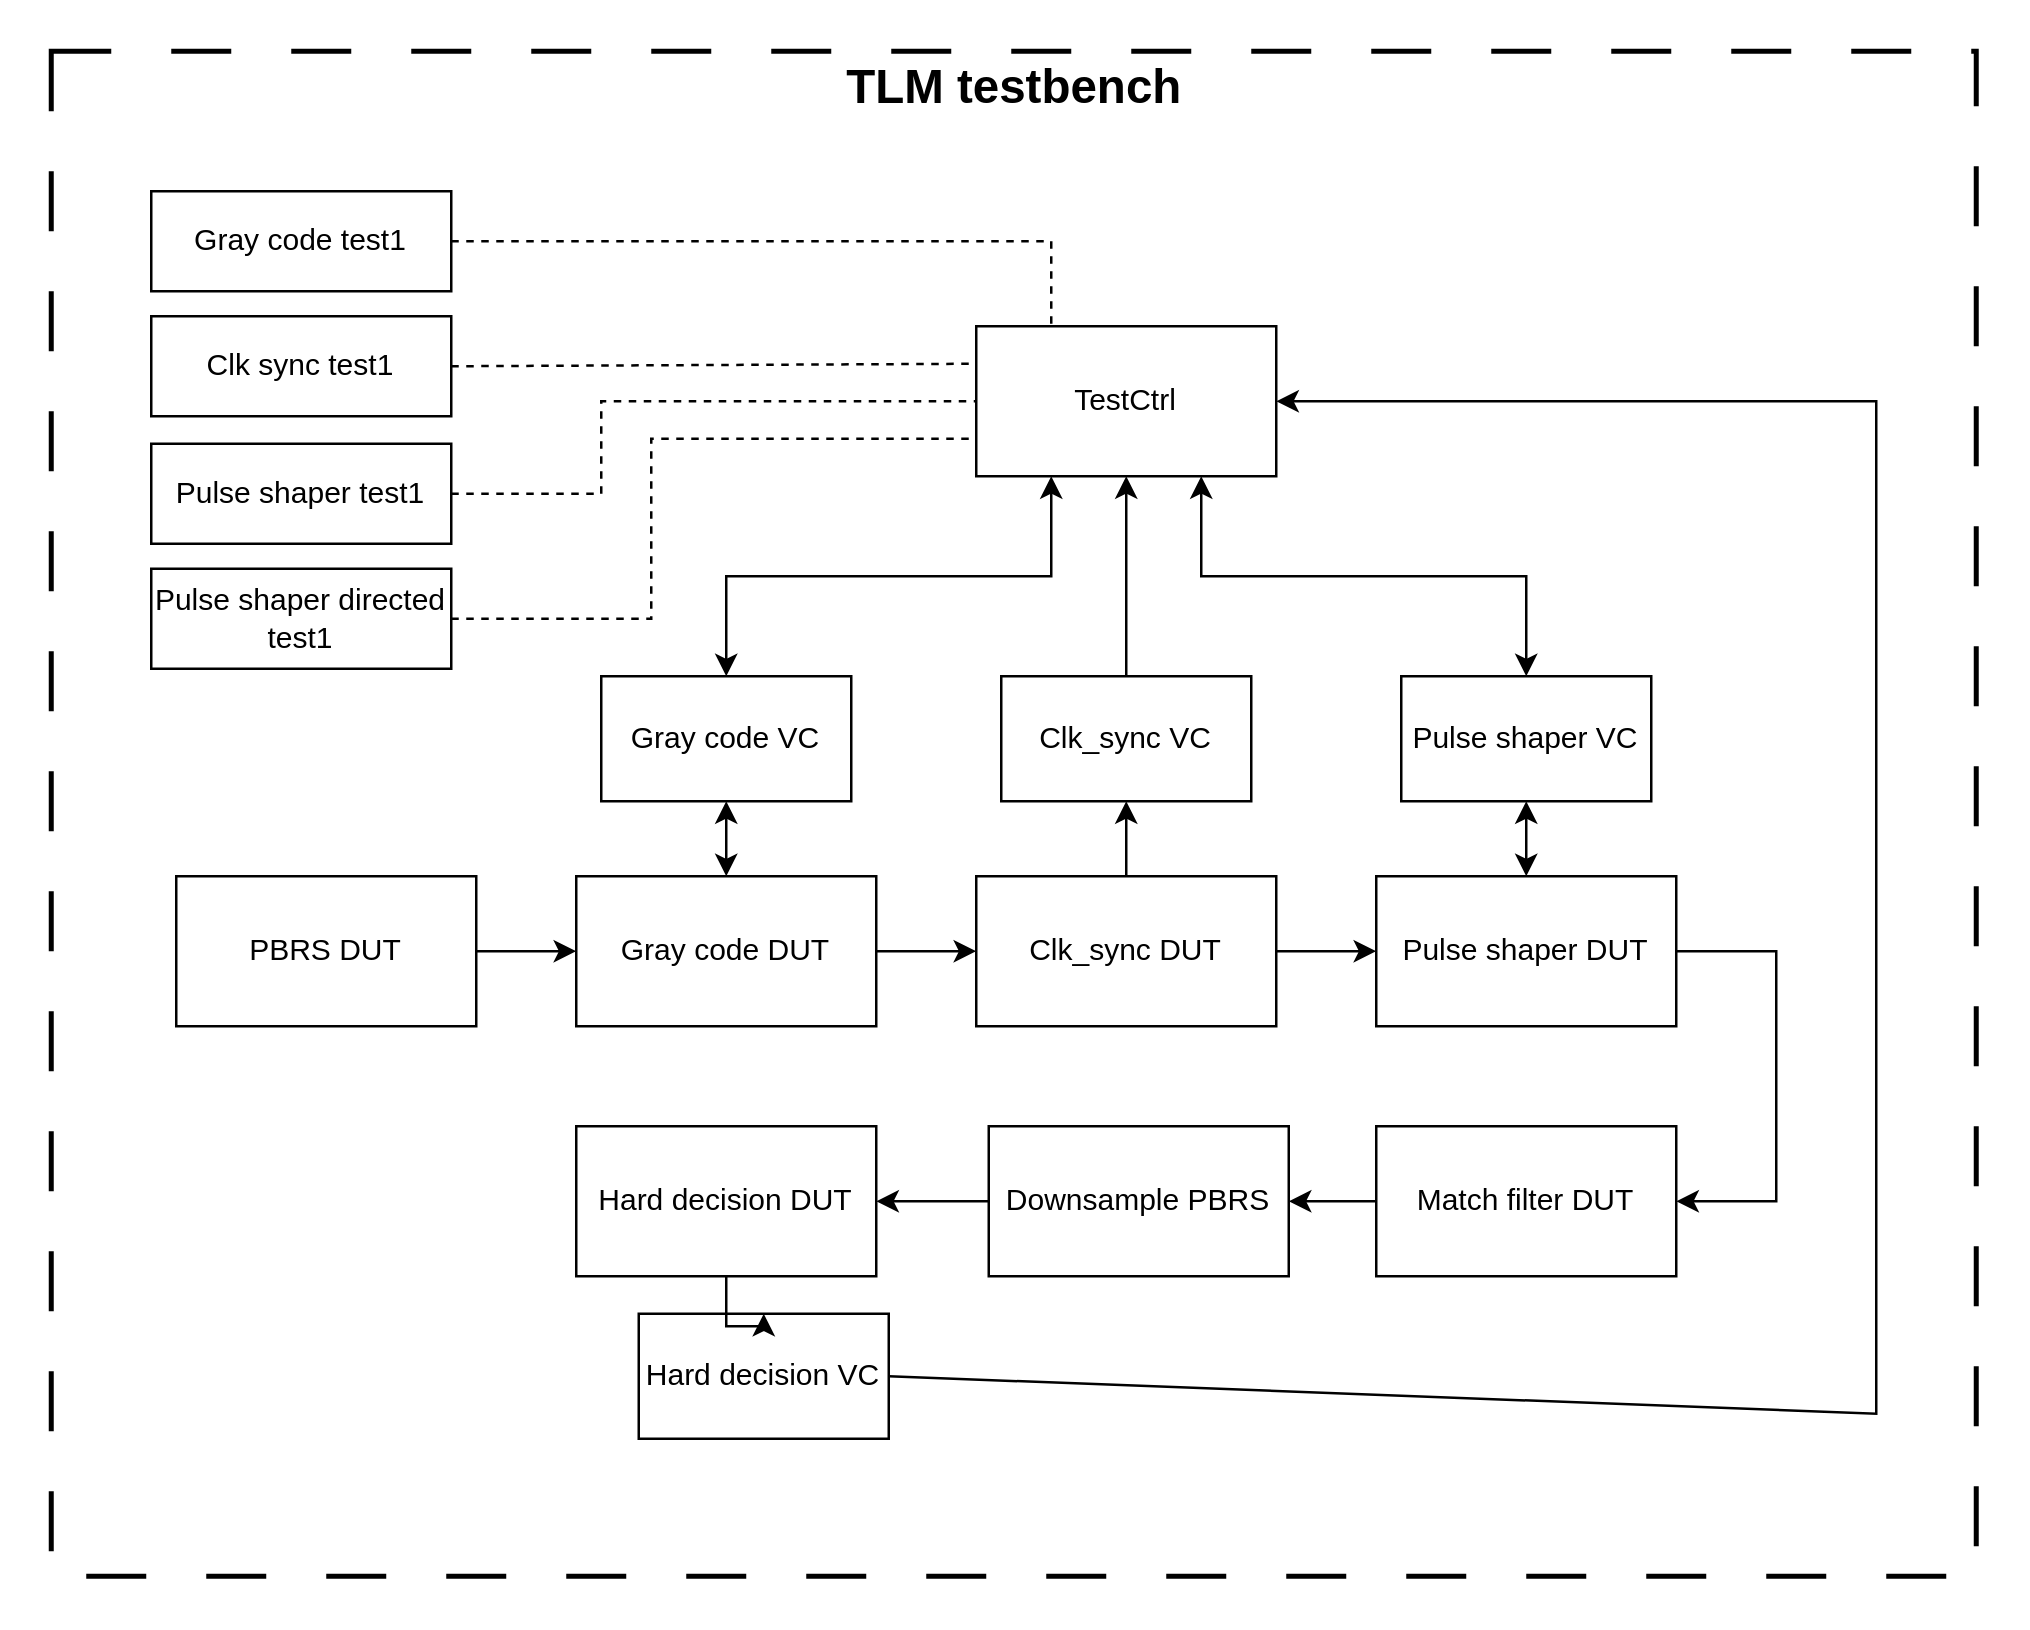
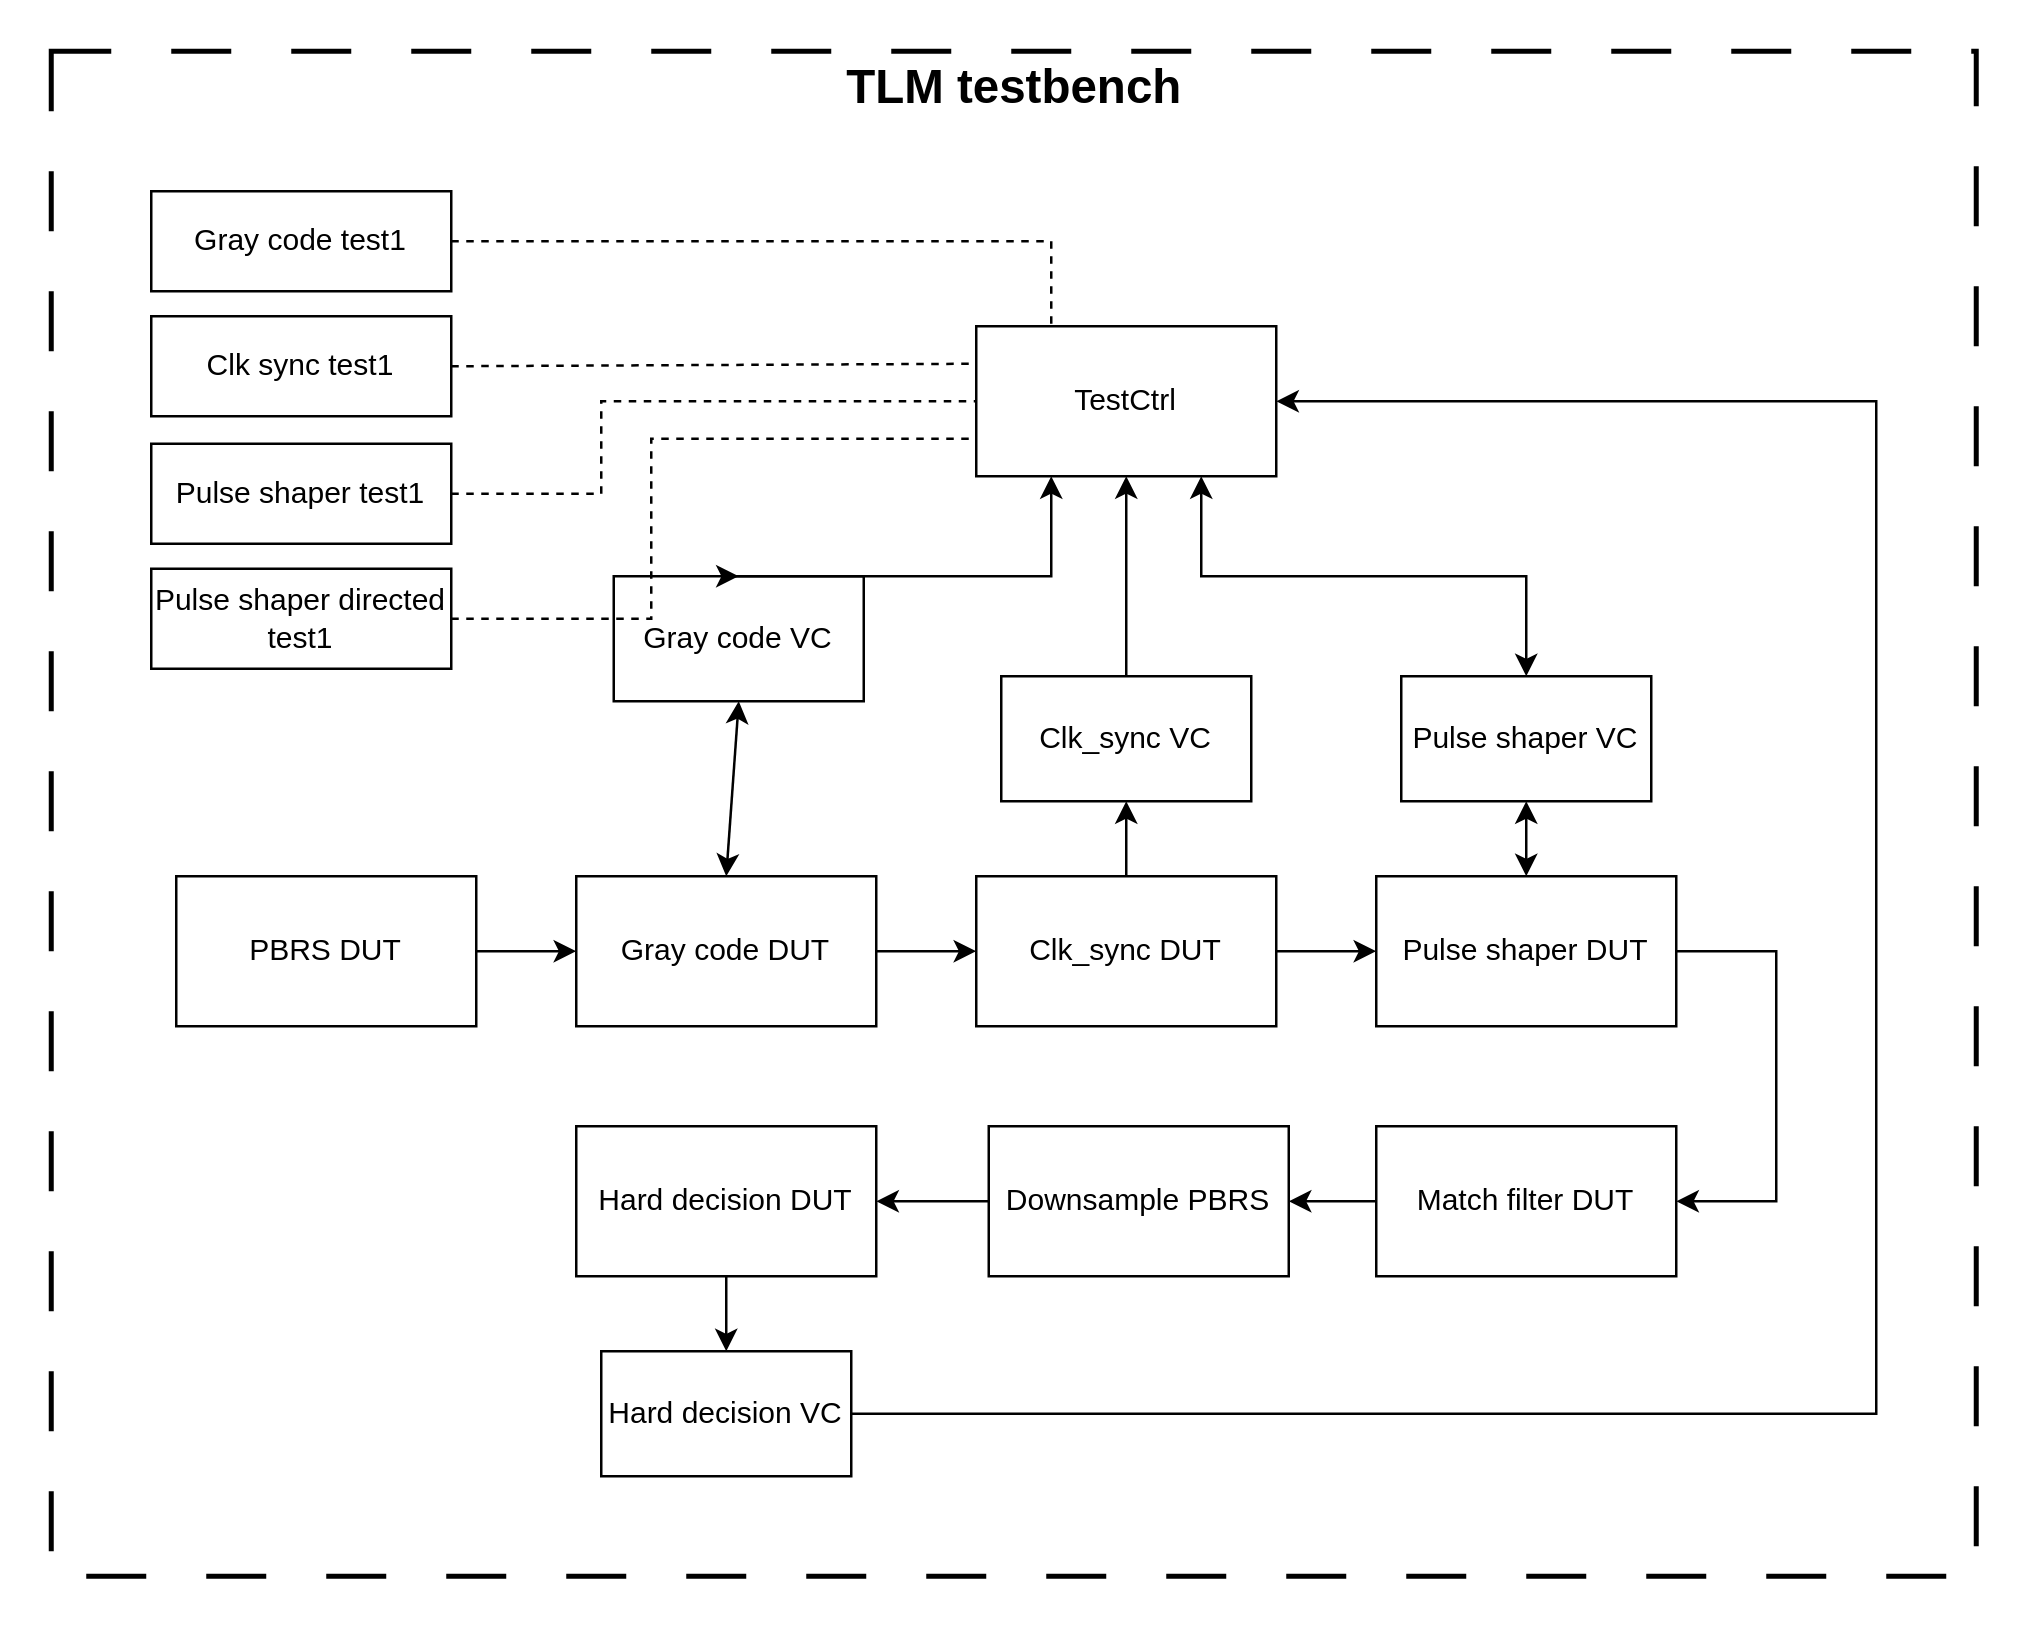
node "Gray code VC": moved (726, 739) -> (739, 639)
node "Hard decision VC": moved (764, 1376) -> (726, 1414)
